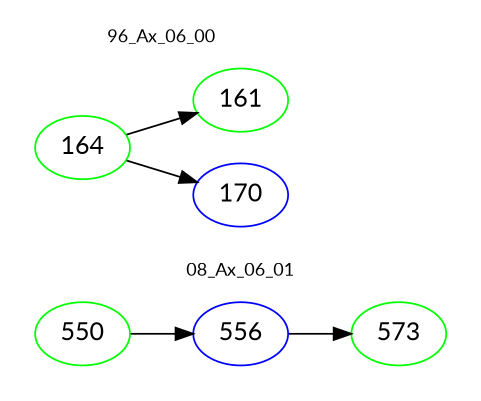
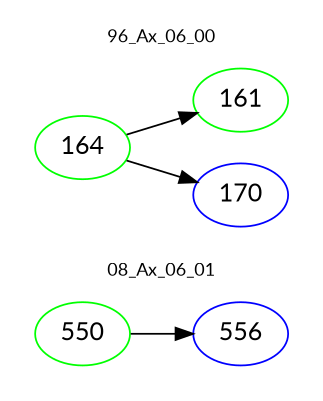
node "573": removed
